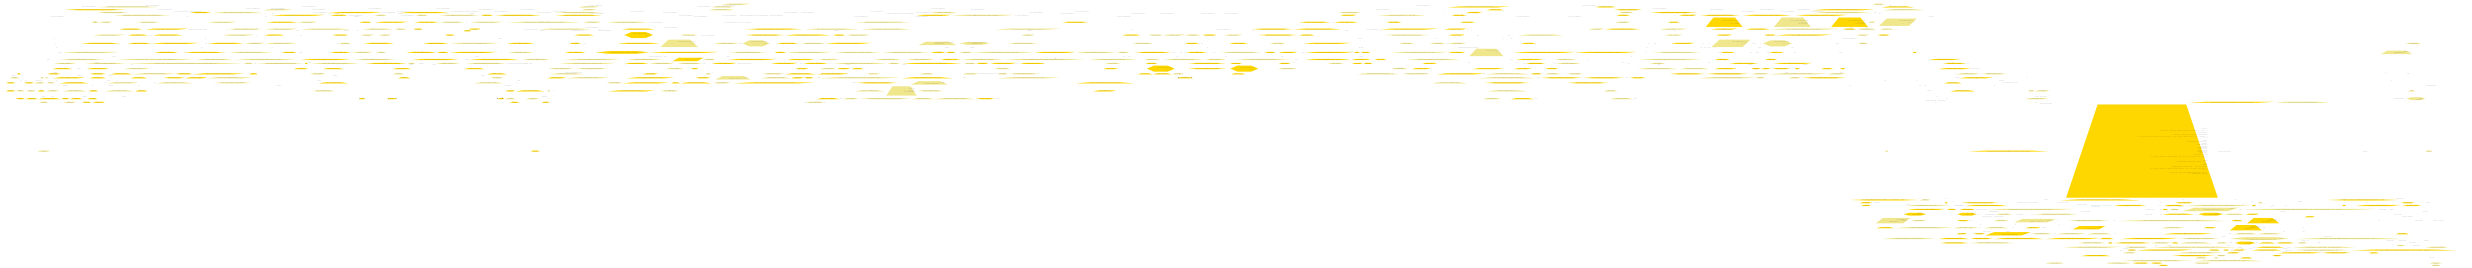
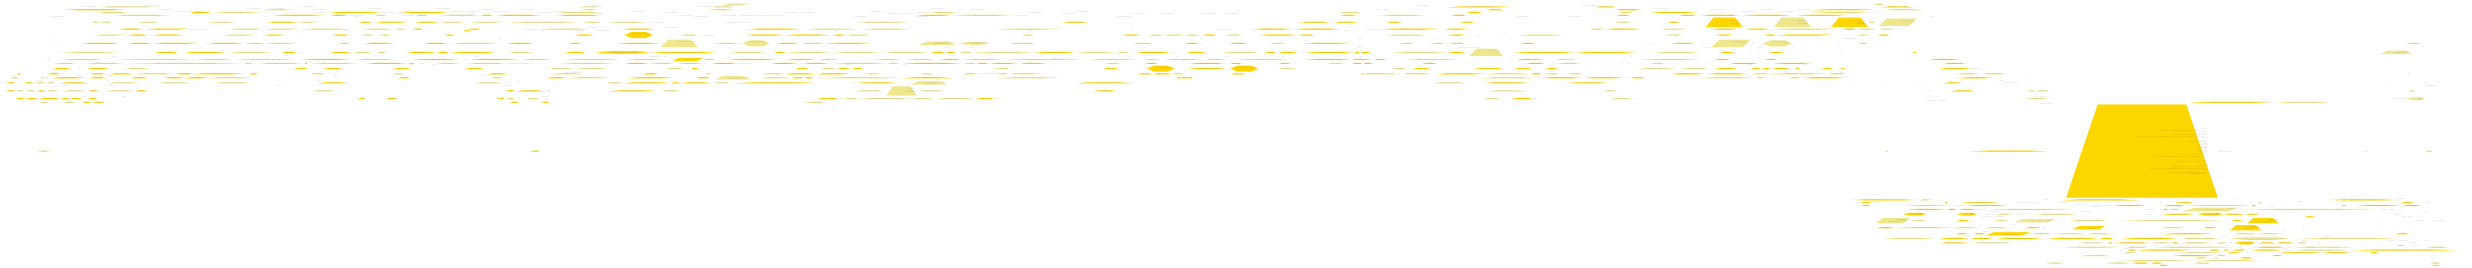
node "Entry System.IO.Path.GetFullPath(string)": fillcolor khaki -> gold
node "Entry string.Equals(string, string, System.StringComparison)": fillcolor gold -> khaki
